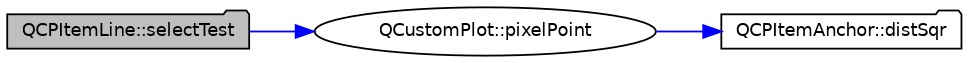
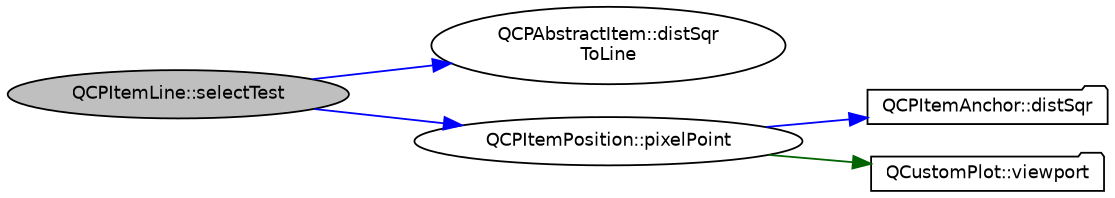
node "QCPItemLine::selectTest": shape folder -> ellipse
node "QCustomPlot::pixelPoint": label "QCustomPlot::pixelPoint" -> "QCPItemPosition::pixelPoint"
node "QCPAbstractItem::distSqr ToLine": added
node "QCustomPlot::viewport": added
